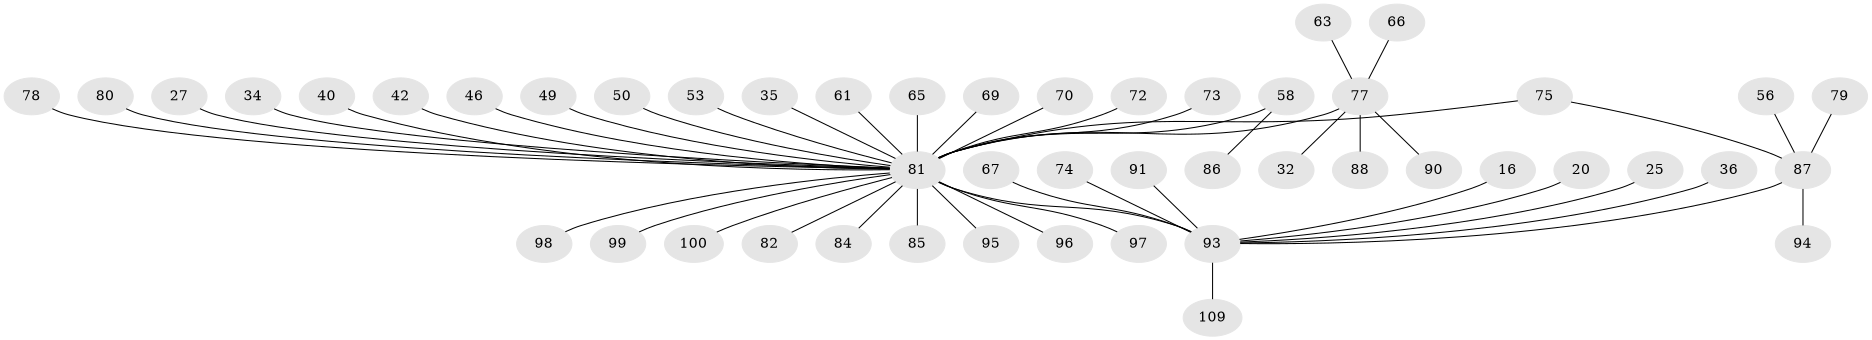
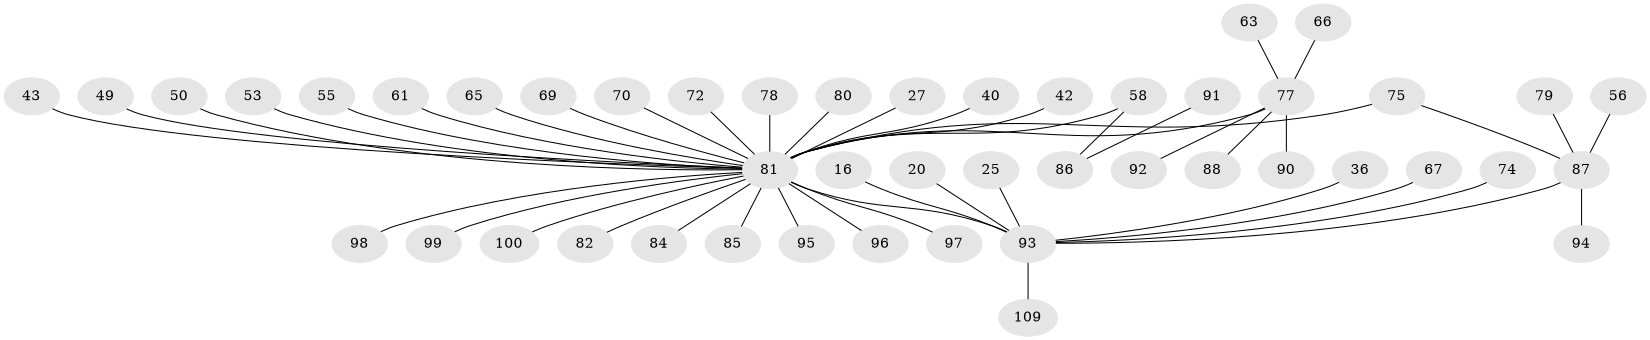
node "34": removed
node "46": label "46" -> "43"
node "35": label "35" -> "55"
node "73": removed
node "32": label "32" -> "92"
edge "91" -- "93": now "91" -- "86"
